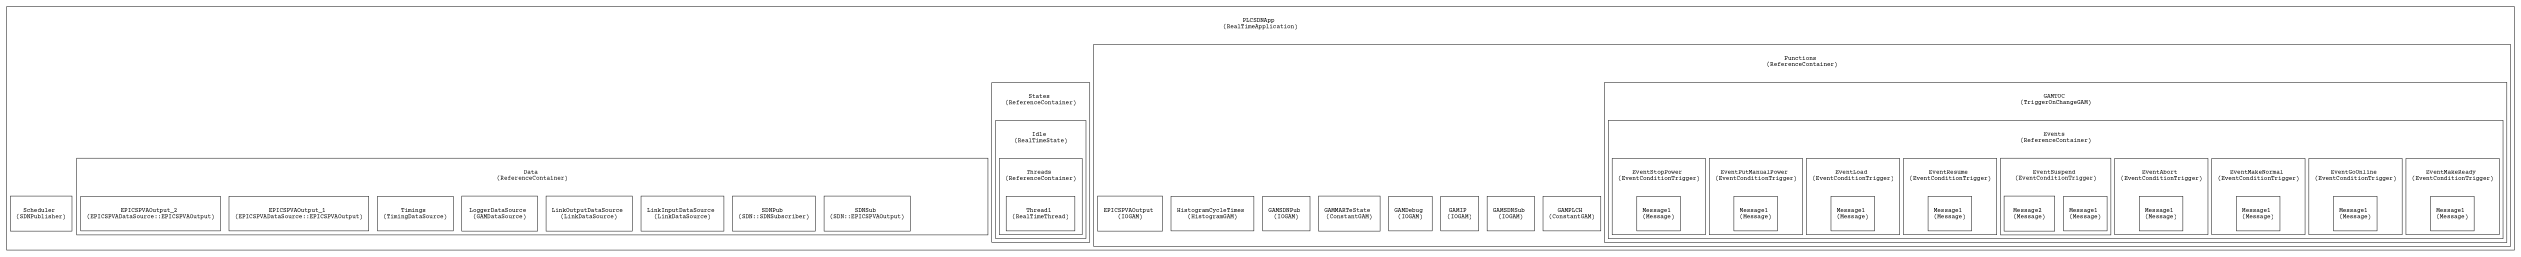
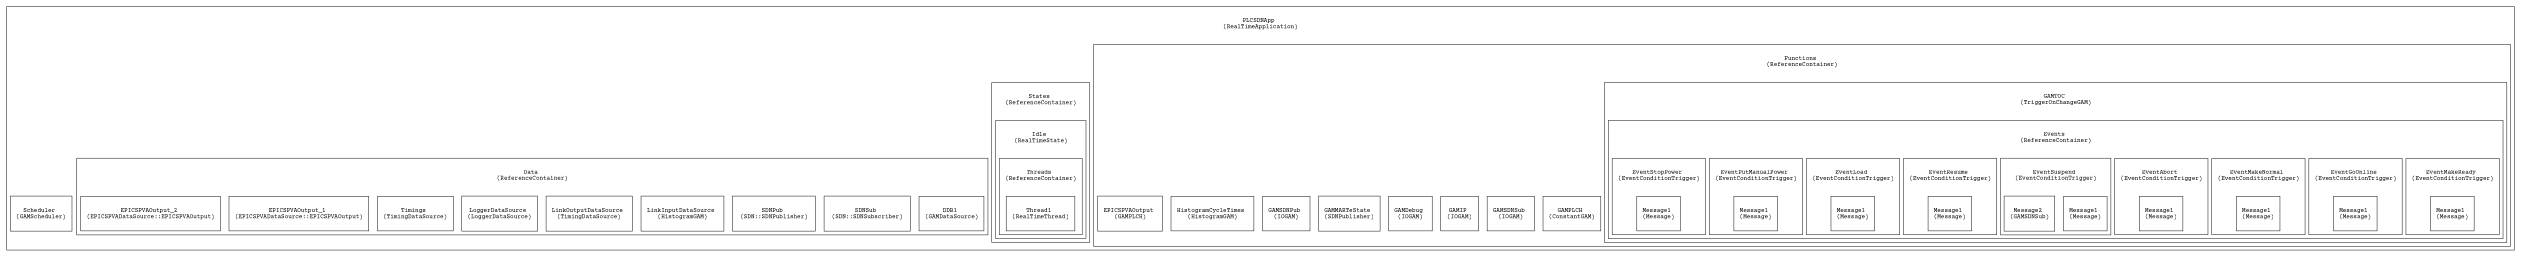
node "DDB1": added
node "Scheduler": text "(SDNPublisher)" -> "(GAMScheduler)"
node "LoggerDataSource": text "(GAMDataSource)" -> "(LoggerDataSource)"
node "LinkOutputDataSource": text "(LinkDataSource)" -> "(TimingDataSource)"
node "LinkInputDataSource": text "(LinkDataSource)" -> "(HistogramGAM)"
node "SDNPub": text "(SDN::SDNSubscriber)" -> "(SDN::SDNPublisher)"
node "SDNSub": text "(SDN::EPICSPVAOutput)" -> "(SDN::SDNSubscriber)"
node "EPICSPVAOutput": text "(IOGAM)" -> "(GAMPLCH)"
node "GAMMARTeState": text "(ConstantGAM)" -> "(SDNPublisher)"
node "Message2": text "(Message)" -> "(GAMSDNSub)"
